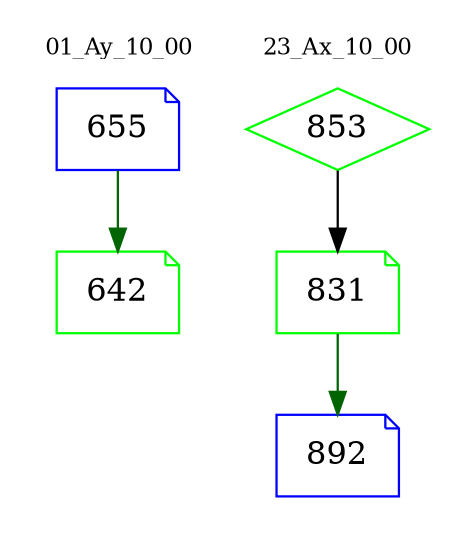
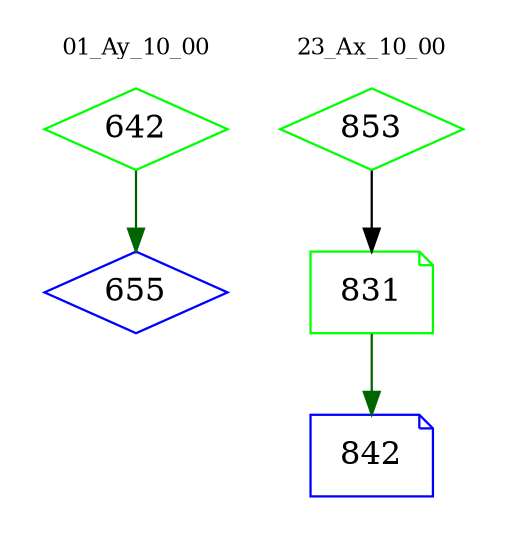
node "655": shape note -> diamond
edge "655" -> "642": reversed
node "642": shape note -> diamond
node "892": label "892" -> "842"
